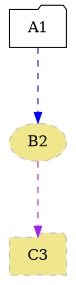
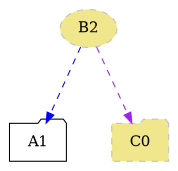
edge "A1" -> "B2": reversed
node "C3": label "C3" -> "C0"
